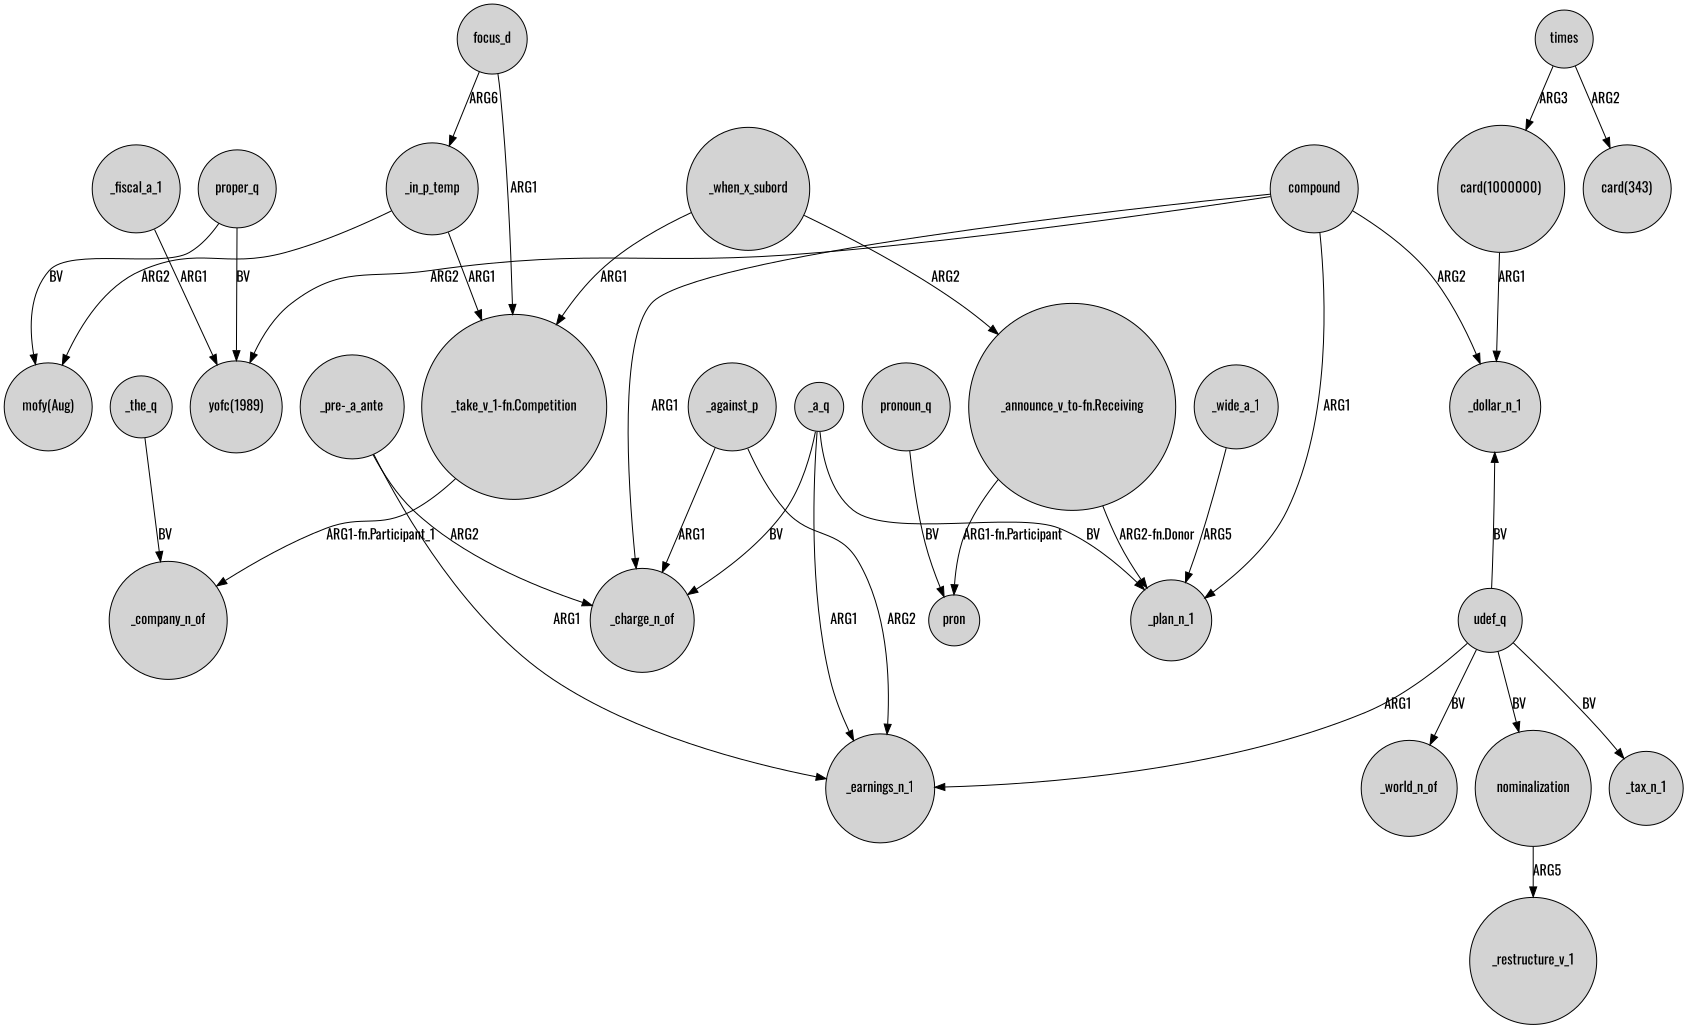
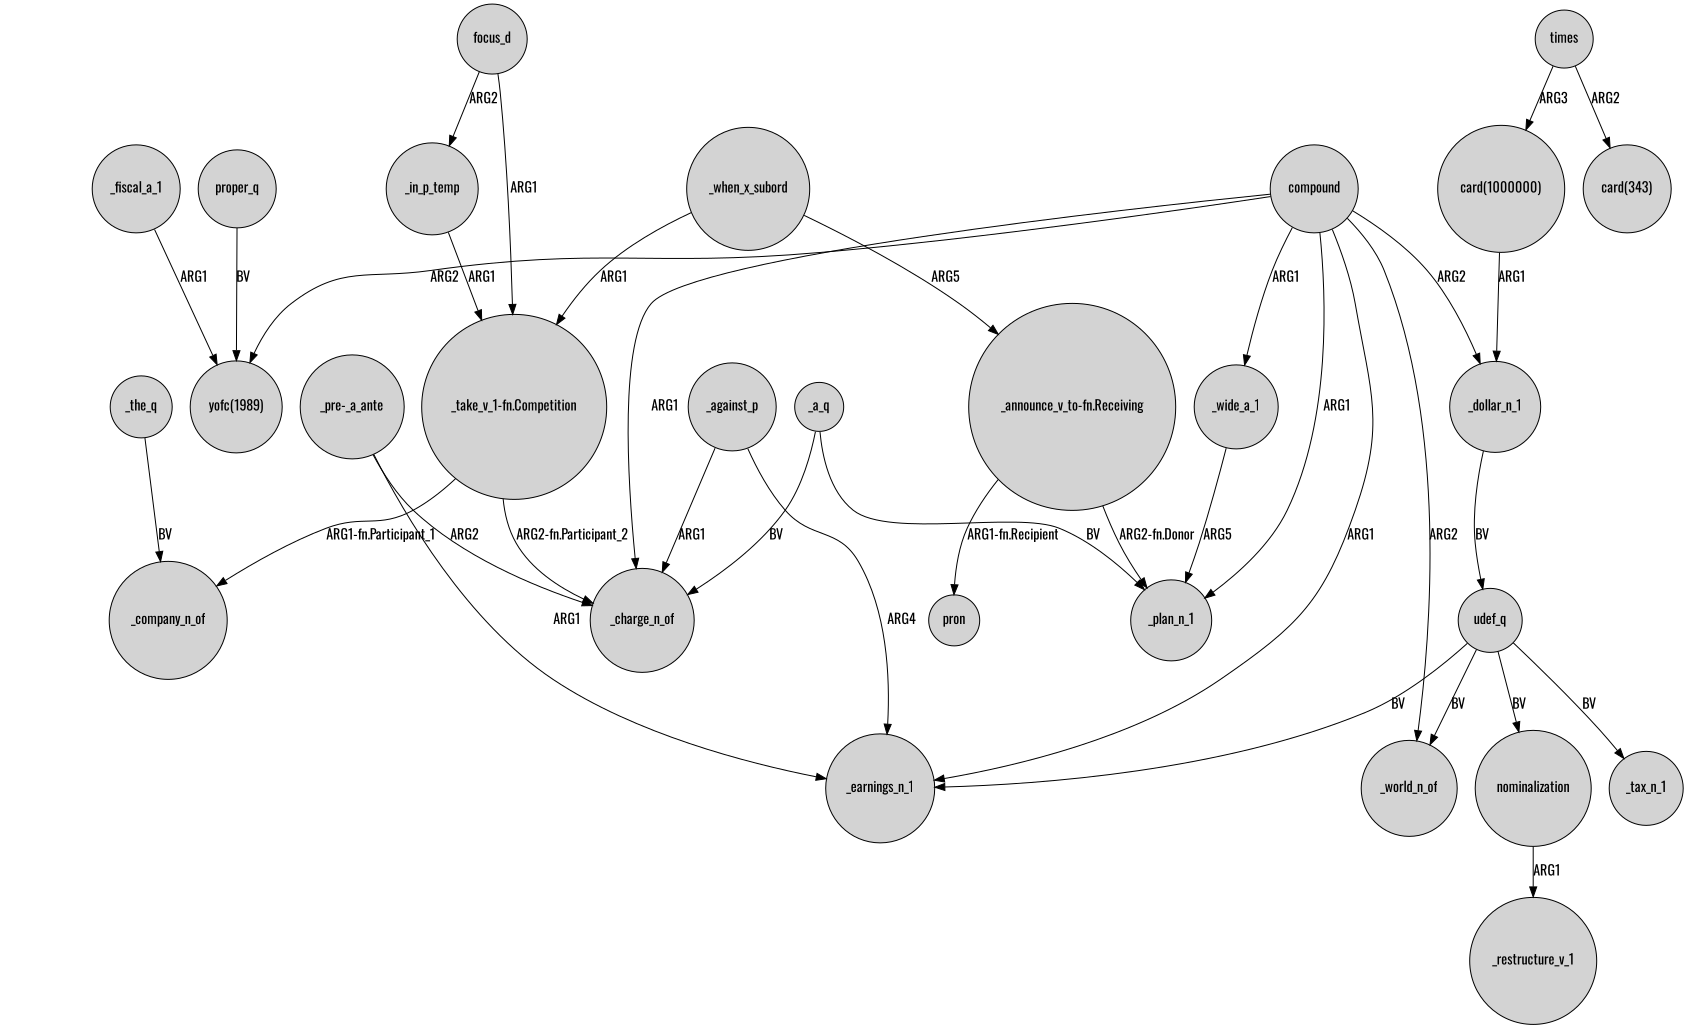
edge "focus_d" -> "_in_p_temp": label "ARG6" -> "ARG2"
edge "_when_x_subord" -> "_announce_v_to-fn.Receiving": label "ARG2" -> "ARG5"
edge "compound" -> "_wide_a_1": added, label "ARG1"
node "mofy(Aug)": removed
node "pronoun_q": removed
edge "compound" -> "_world_n_of": added, label "ARG2"
edge "udef_q" -> "_dollar_n_1": reversed
edge "_announce_v_to-fn.Receiving" -> "pron": label "ARG1-fn.Participant" -> "ARG1-fn.Recipient"
edge "_take_v_1-fn.Competition" -> "_charge_n_of": added, label "ARG2-fn.Participant_2"
edge "_a_q" -> "_earnings_n_1": now "compound" -> "_earnings_n_1"
edge "_against_p" -> "_earnings_n_1": label "ARG2" -> "ARG4"
edge "udef_q" -> "_earnings_n_1": label "ARG1" -> "BV"
edge "nominalization" -> "_restructure_v_1": label "ARG5" -> "ARG1"
